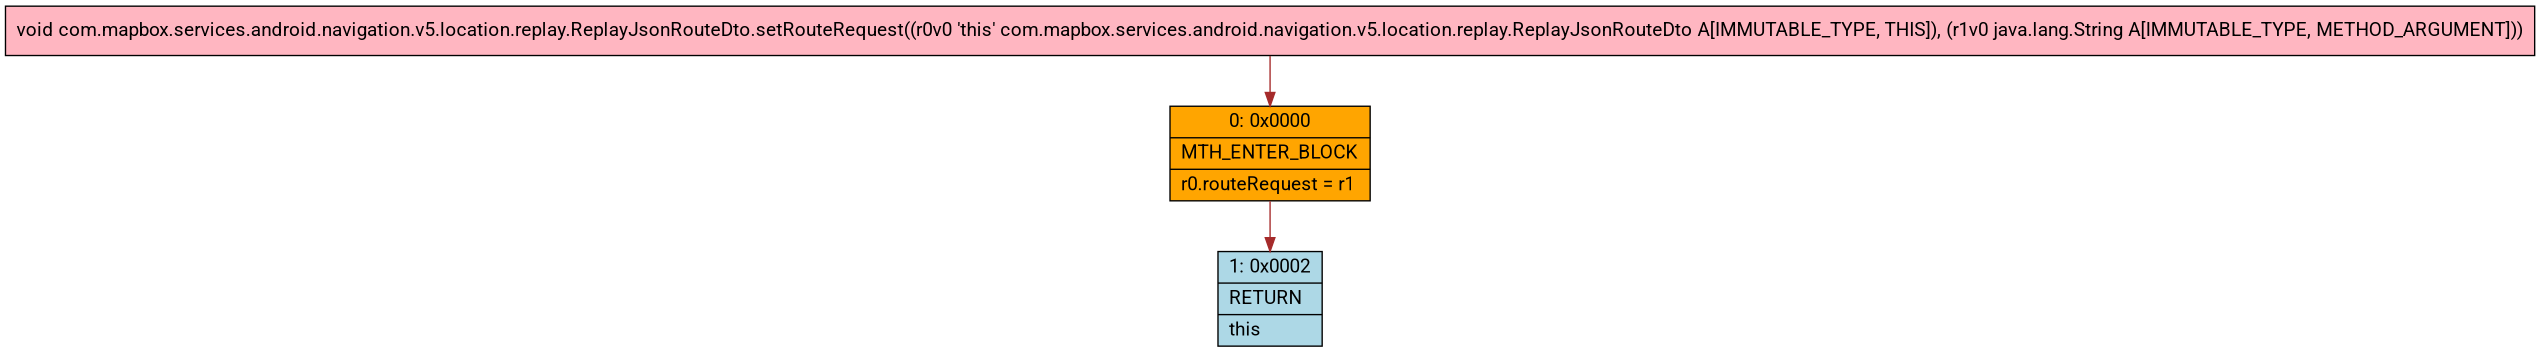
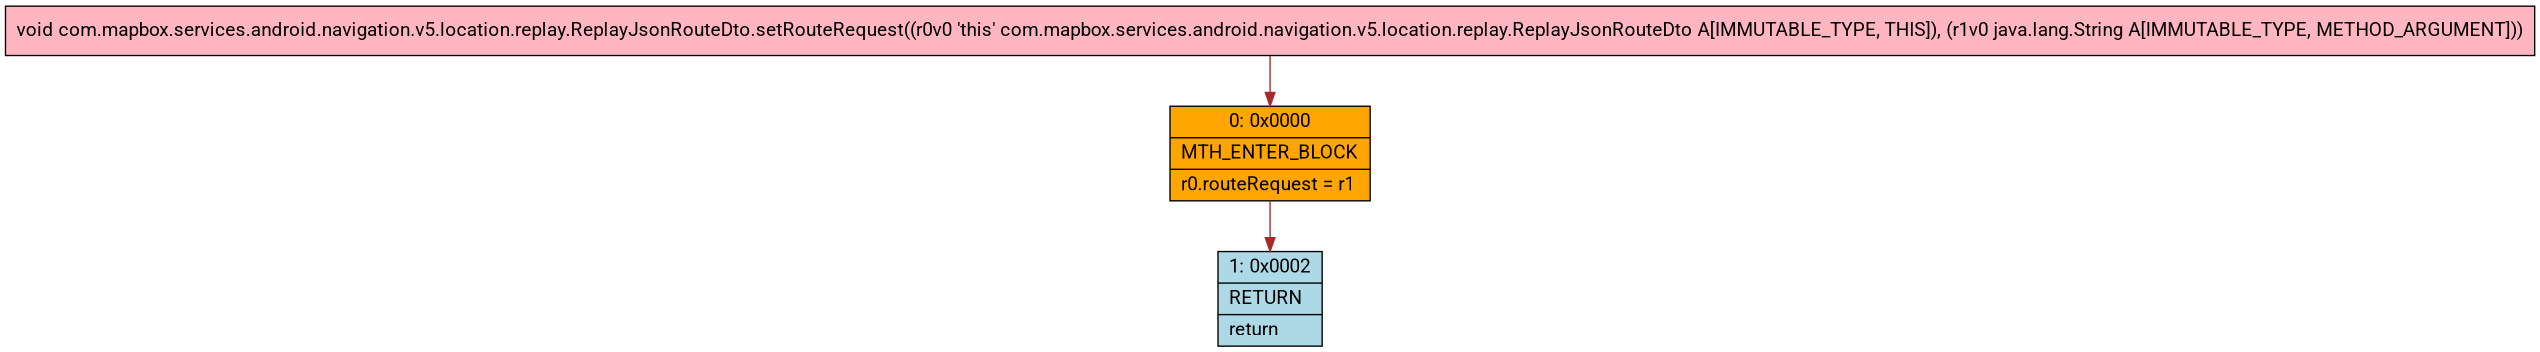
node "1: 0x0002": text "this" -> "return"
